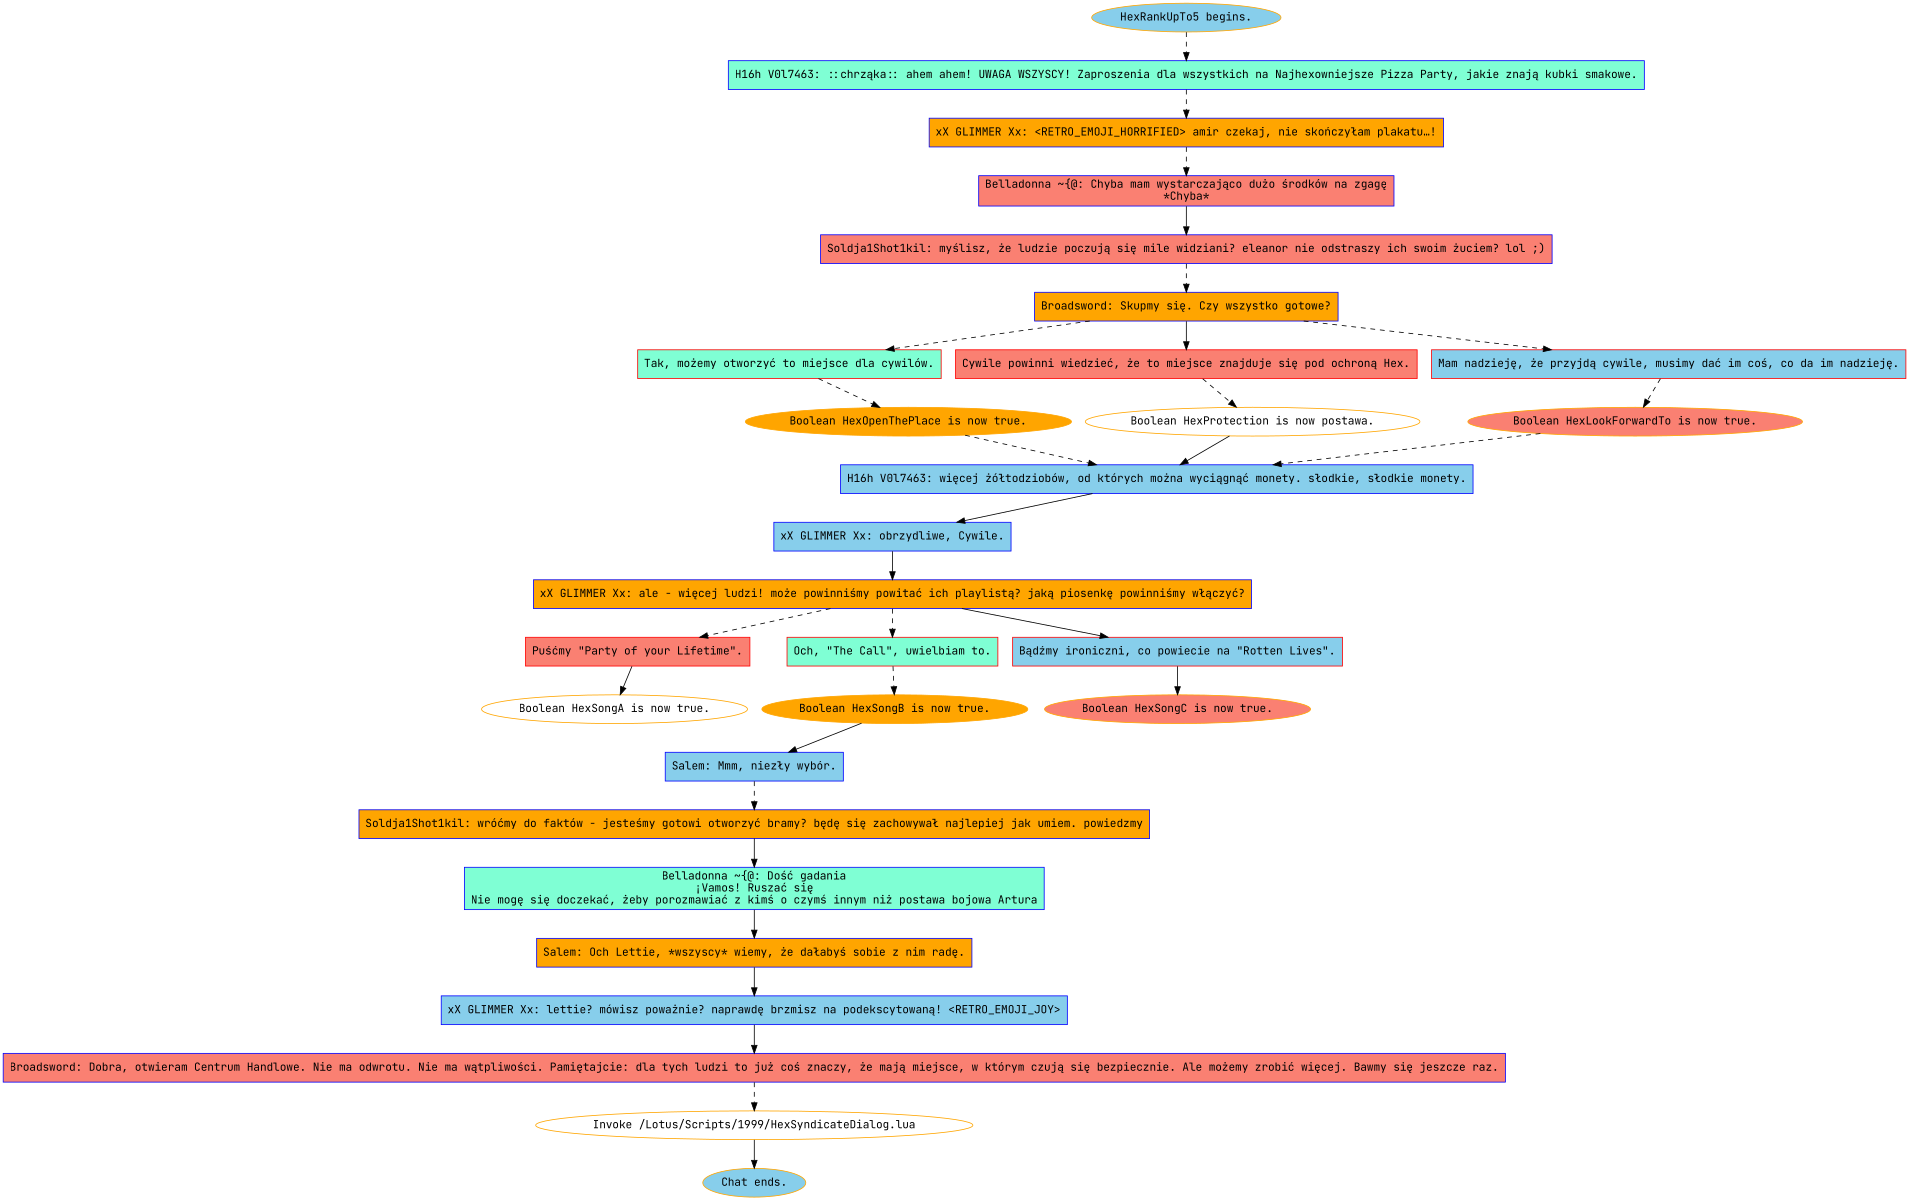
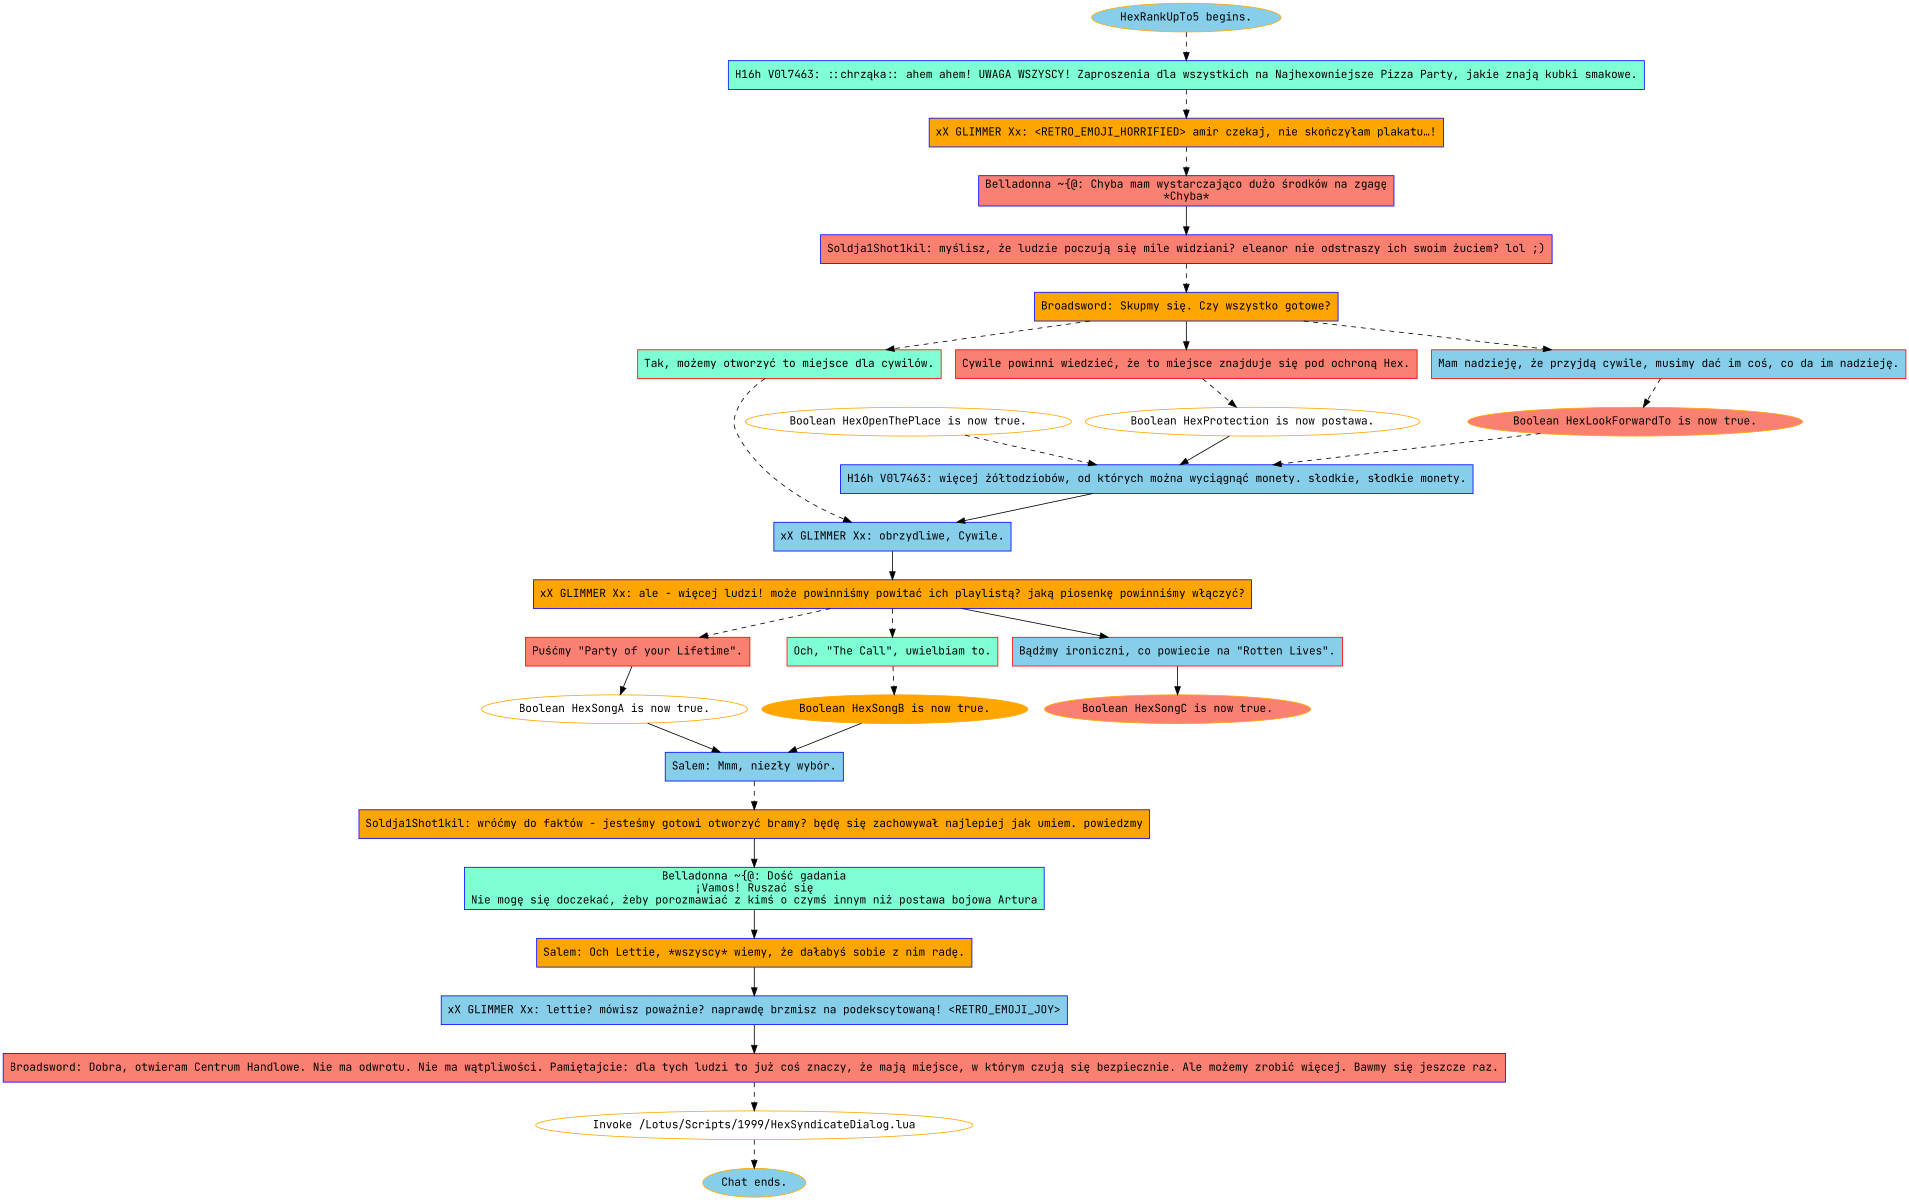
edge "Tak, możemy otworzyć to miejsce dla cywilów." -> "Boolean HexOpenThePlace is now true.": now "Tak, możemy otworzyć to miejsce dla cywilów." -> "xX GLIMMER Xx: obrzydliwe, Cywile."
node "Boolean HexOpenThePlace is now true.": fillcolor orange -> white
edge "Boolean HexSongA is now true." -> "Salem: Mmm, niezły wybór.": added
edge "Invoke /Lotus/Scripts/1999/HexSyndicateDialog.lua" -> "Chat ends.": style solid -> dashed
